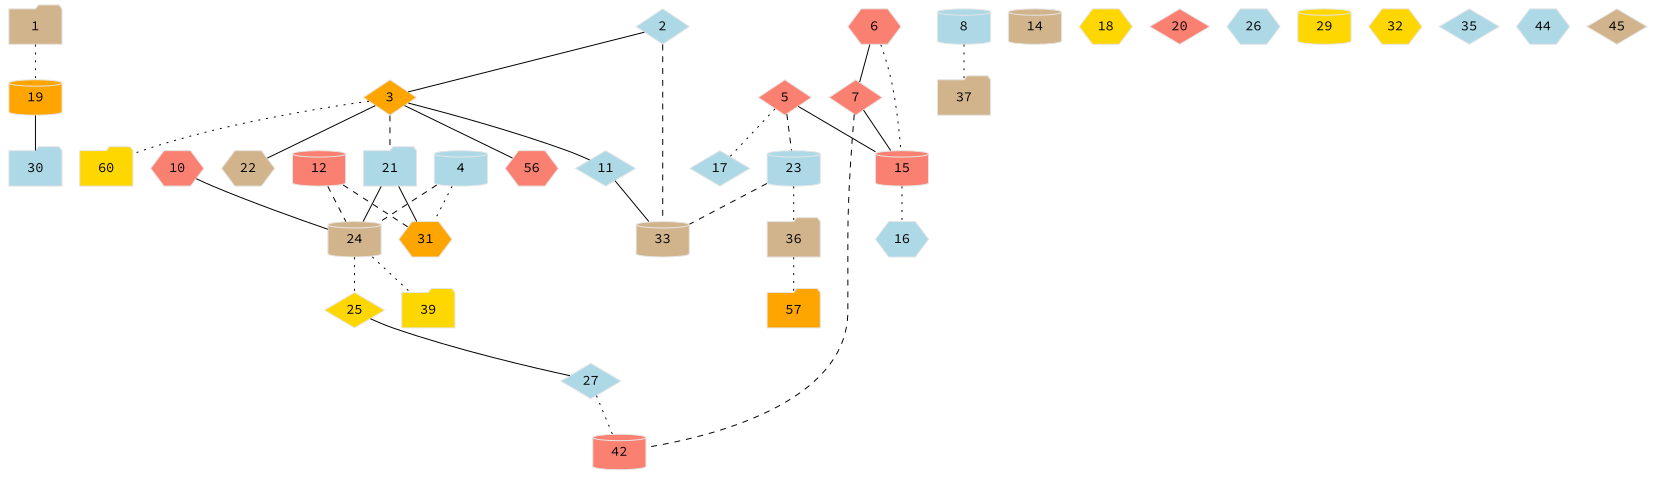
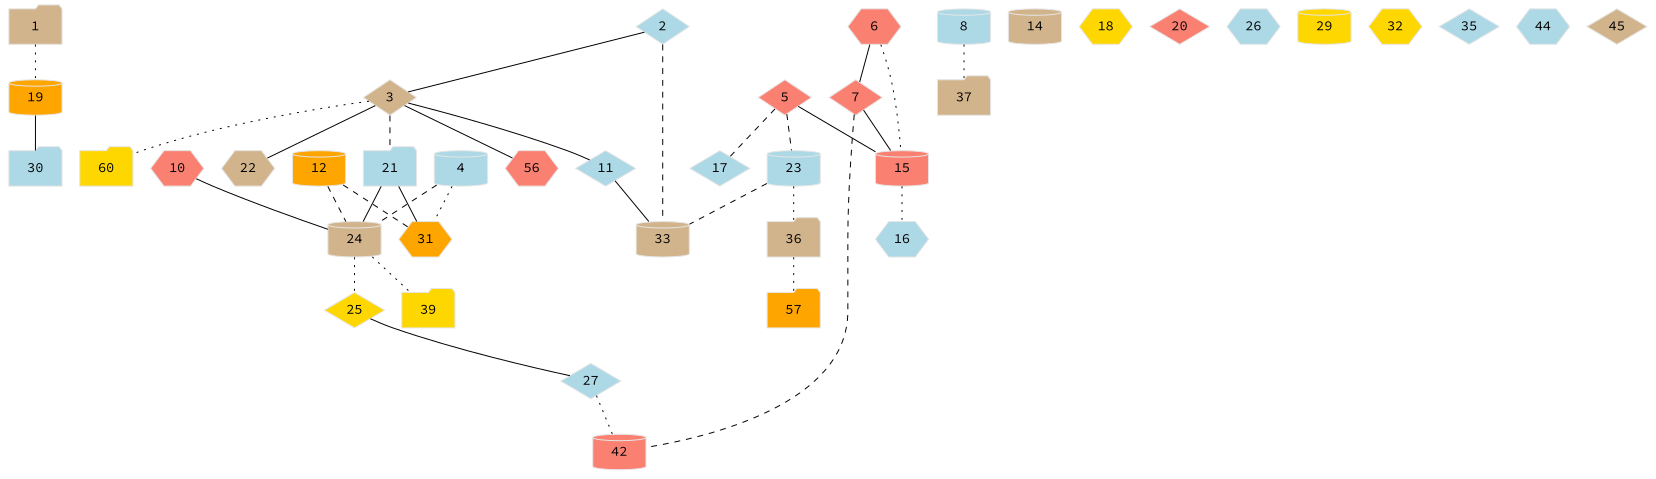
node "3": fillcolor orange -> tan
edge "5" -- "17": style dotted -> dashed
node "12": fillcolor salmon -> orange
